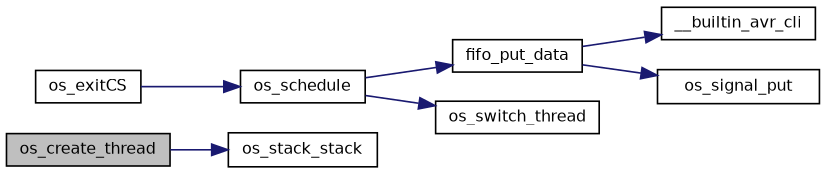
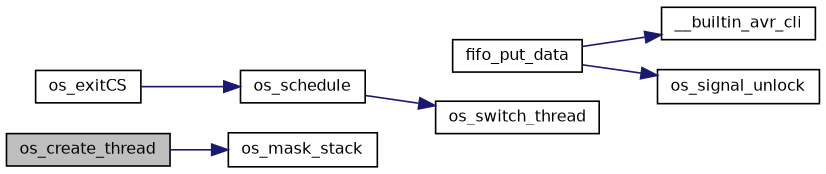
edge "os_schedule" -> "fifo_put_data": removed
node "os_signal_put": label "os_signal_put" -> "os_signal_unlock"
node "os_stack_stack": label "os_stack_stack" -> "os_mask_stack"
